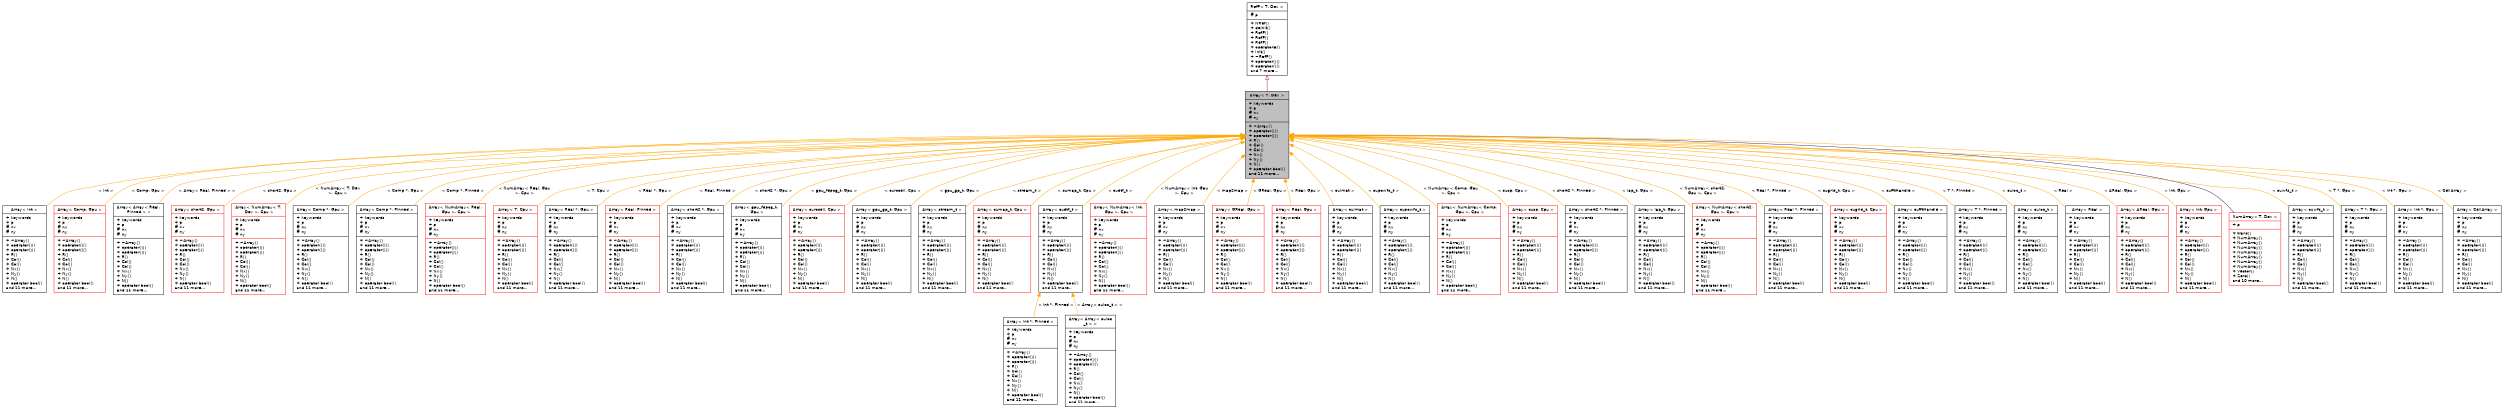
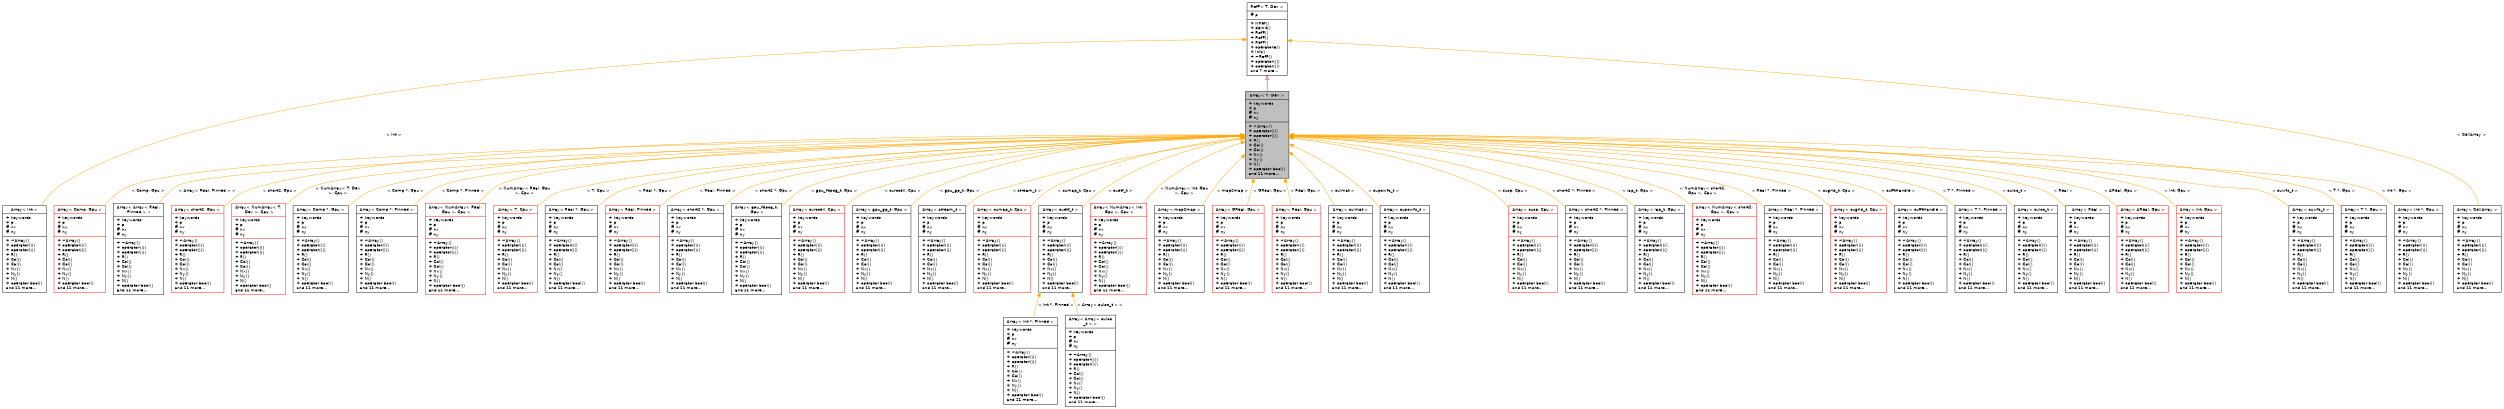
edge "Array< int >" -> "Array< T, Dev >": now "Array< int >" -> "RefP< T, Dev >"
edge "Array< CellArray >" -> "Array< T, Dev >": now "Array< CellArray >" -> "RefP< T, Dev >"
node "Array< NumArray< Comp,": removed
node "NumArray< T, Dev >": removed
